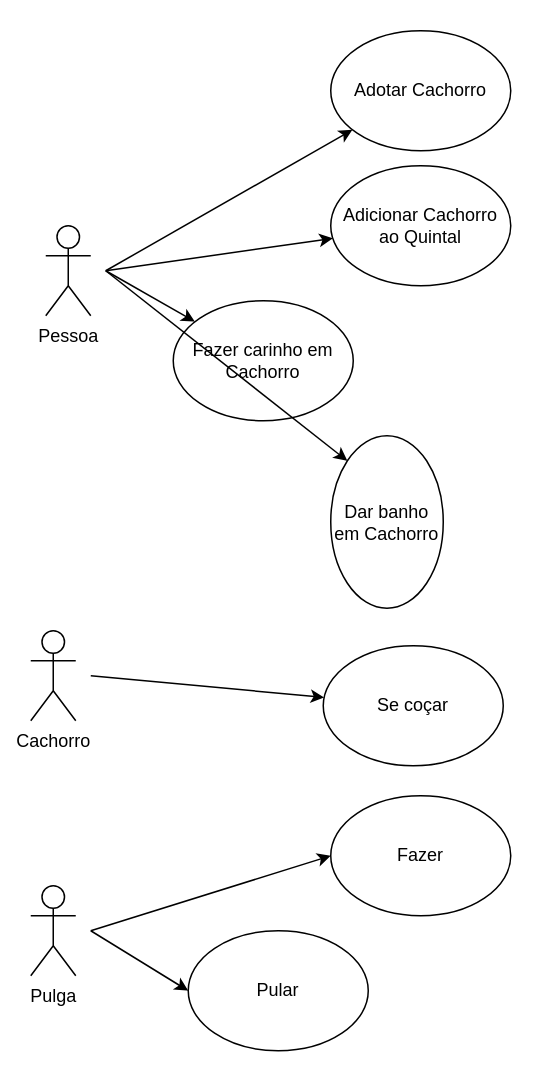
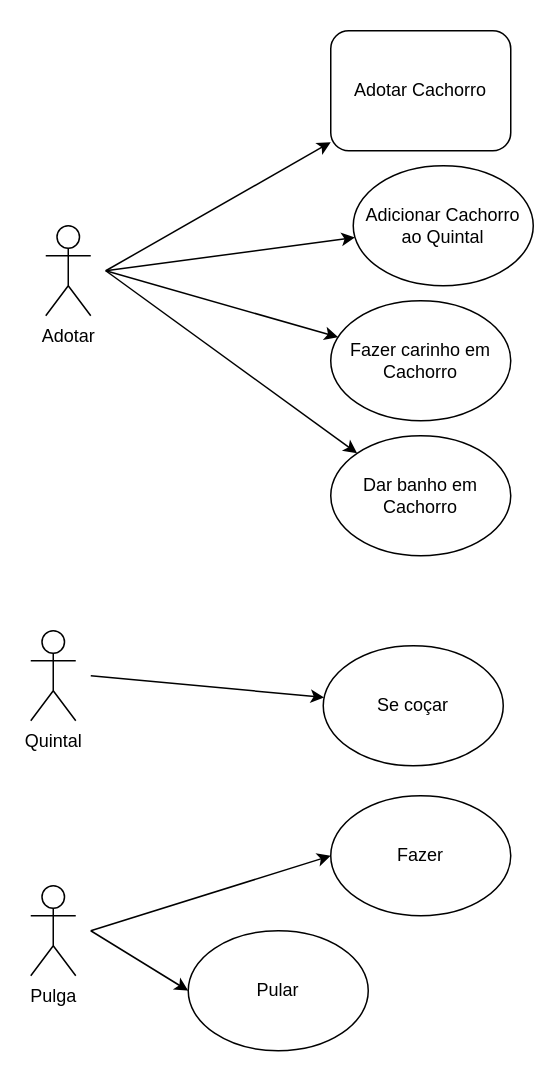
node "Adotar Cachorro": shape ellipse -> rounded rectangle
node "Adicionar Cachorro ao Quintal": moved (421, 226) -> (443, 226)
node "Pessoa": label "Pessoa" -> "Adotar"
node "Fazer carinho em Cachorro": moved (263, 361) -> (421, 361)
node "Dar banho em Cachorro": size 113x173 -> 180x120
node "Cachorro": label "Cachorro" -> "Quintal"
